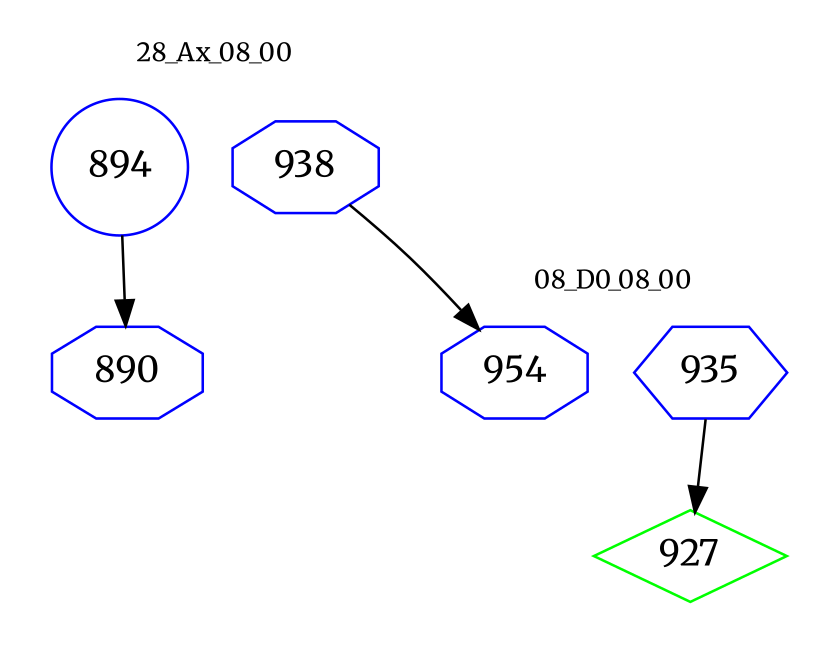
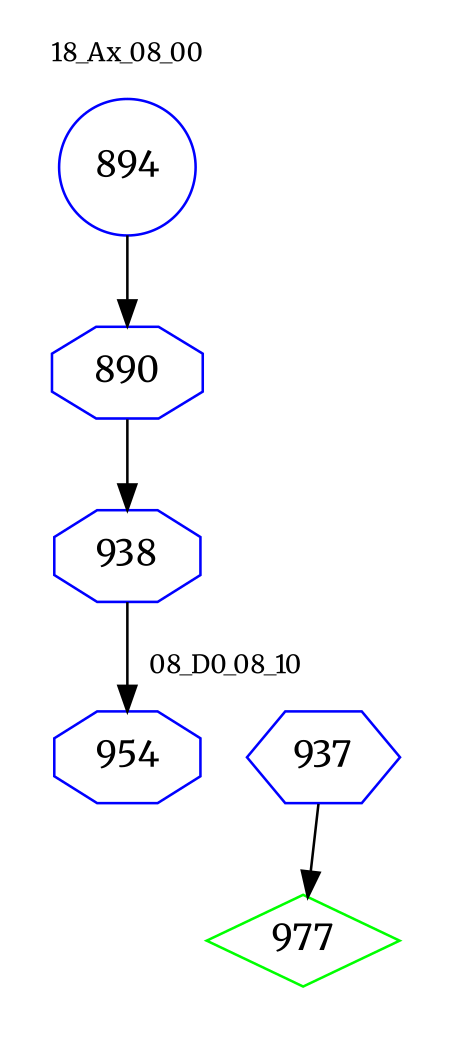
cluster "28_Ax_08_00": label "28_Ax_08_00" -> "18_Ax_08_00"
cluster "08_D0_08_00": label "08_D0_08_00" -> "08_D0_08_10"
node "935": label "935" -> "937"
edge "890" -> "938": added
node "927": label "927" -> "977"
